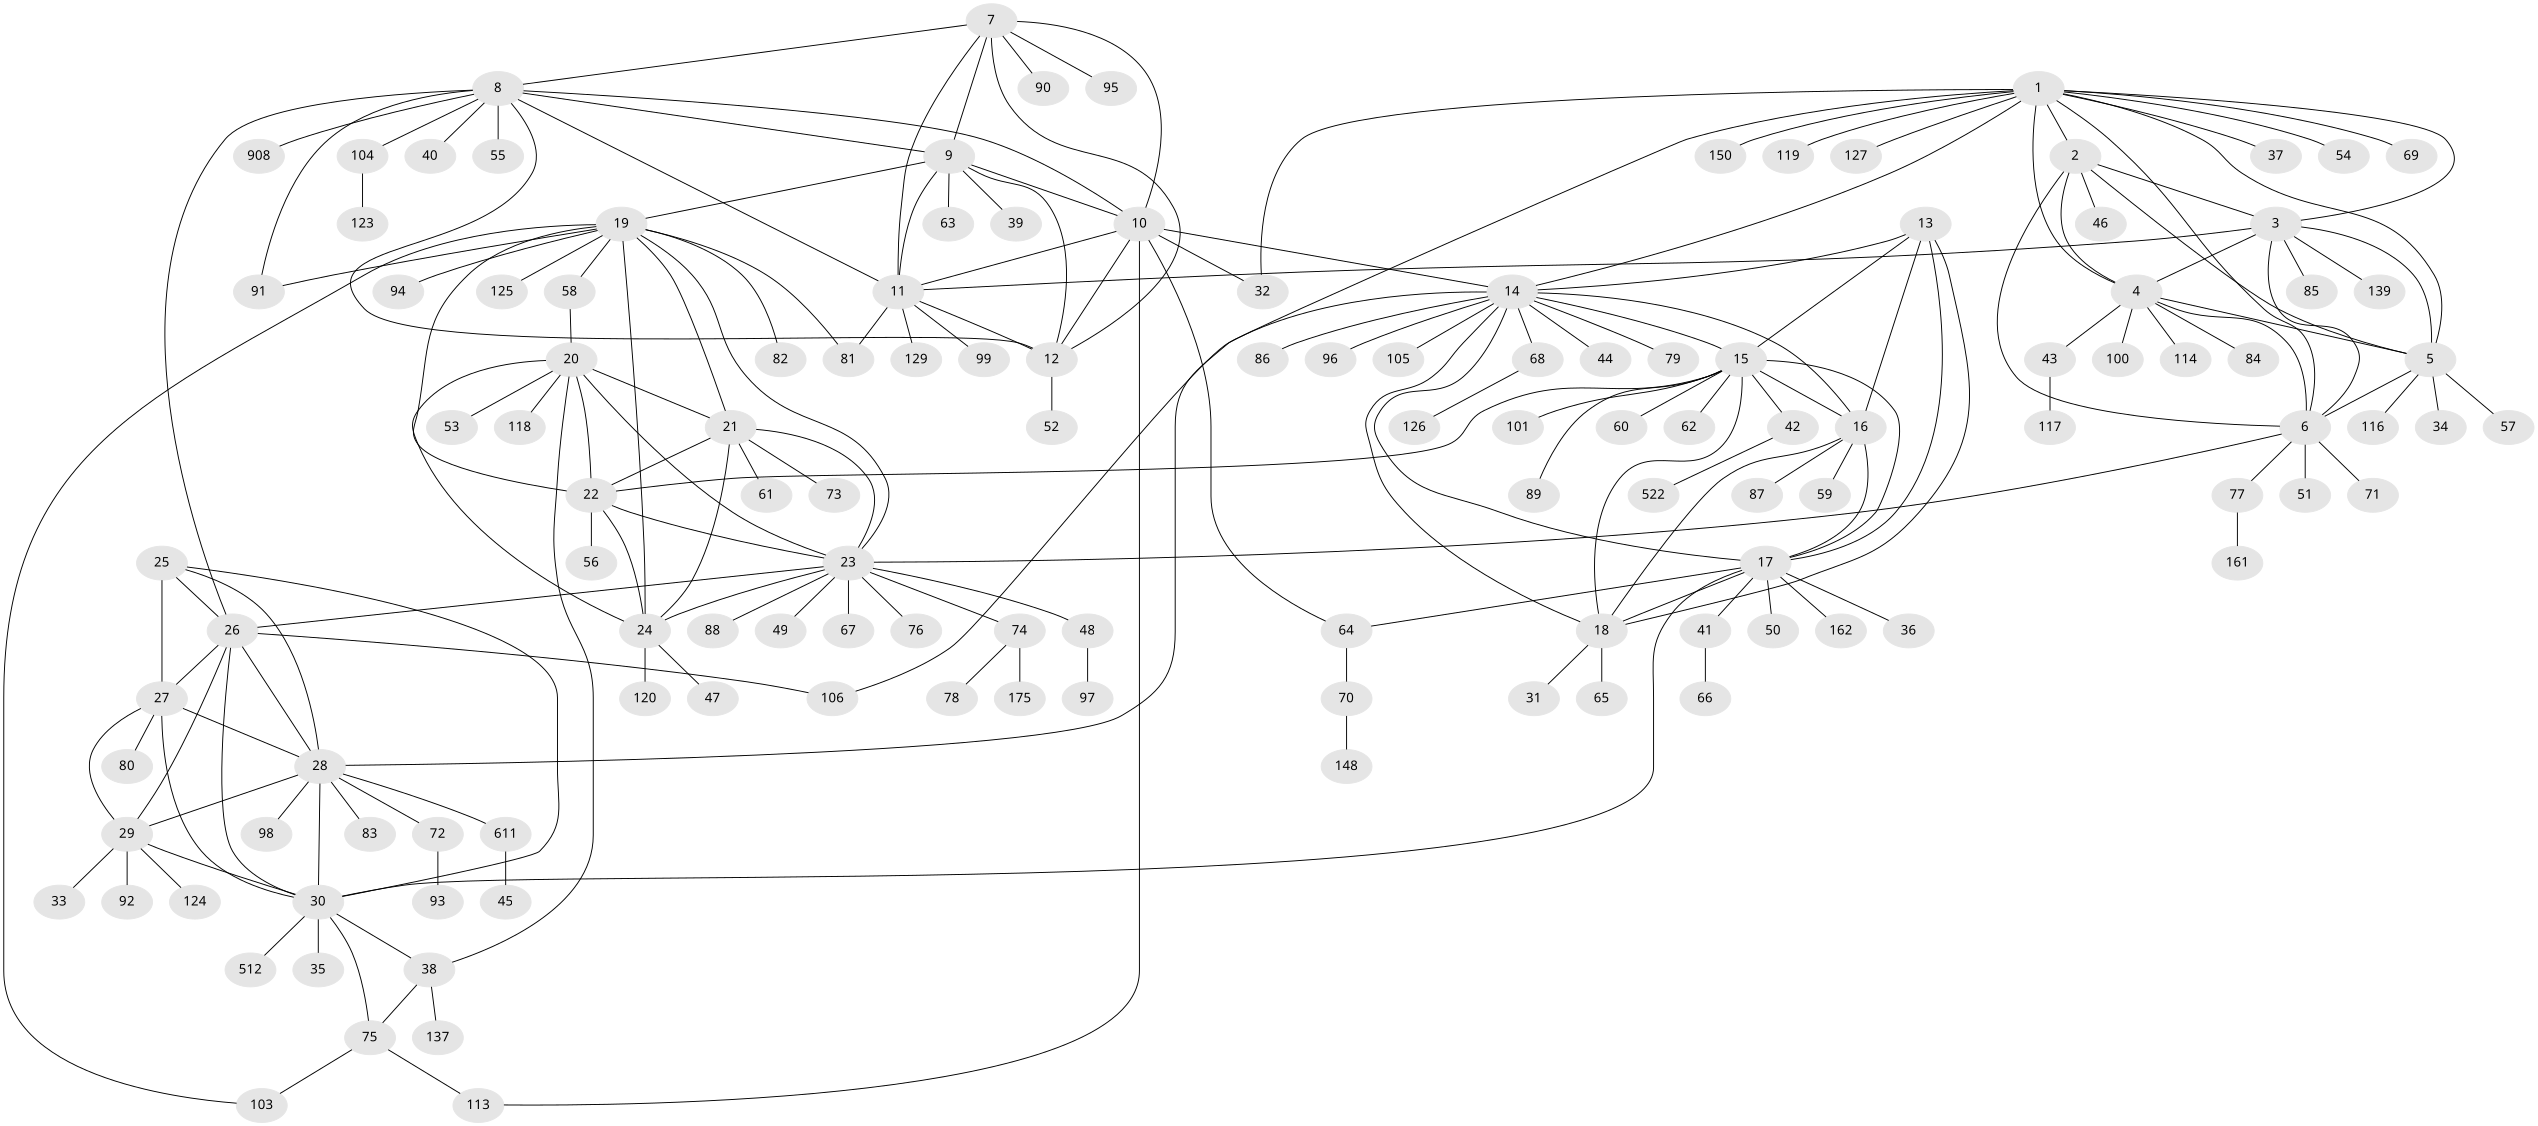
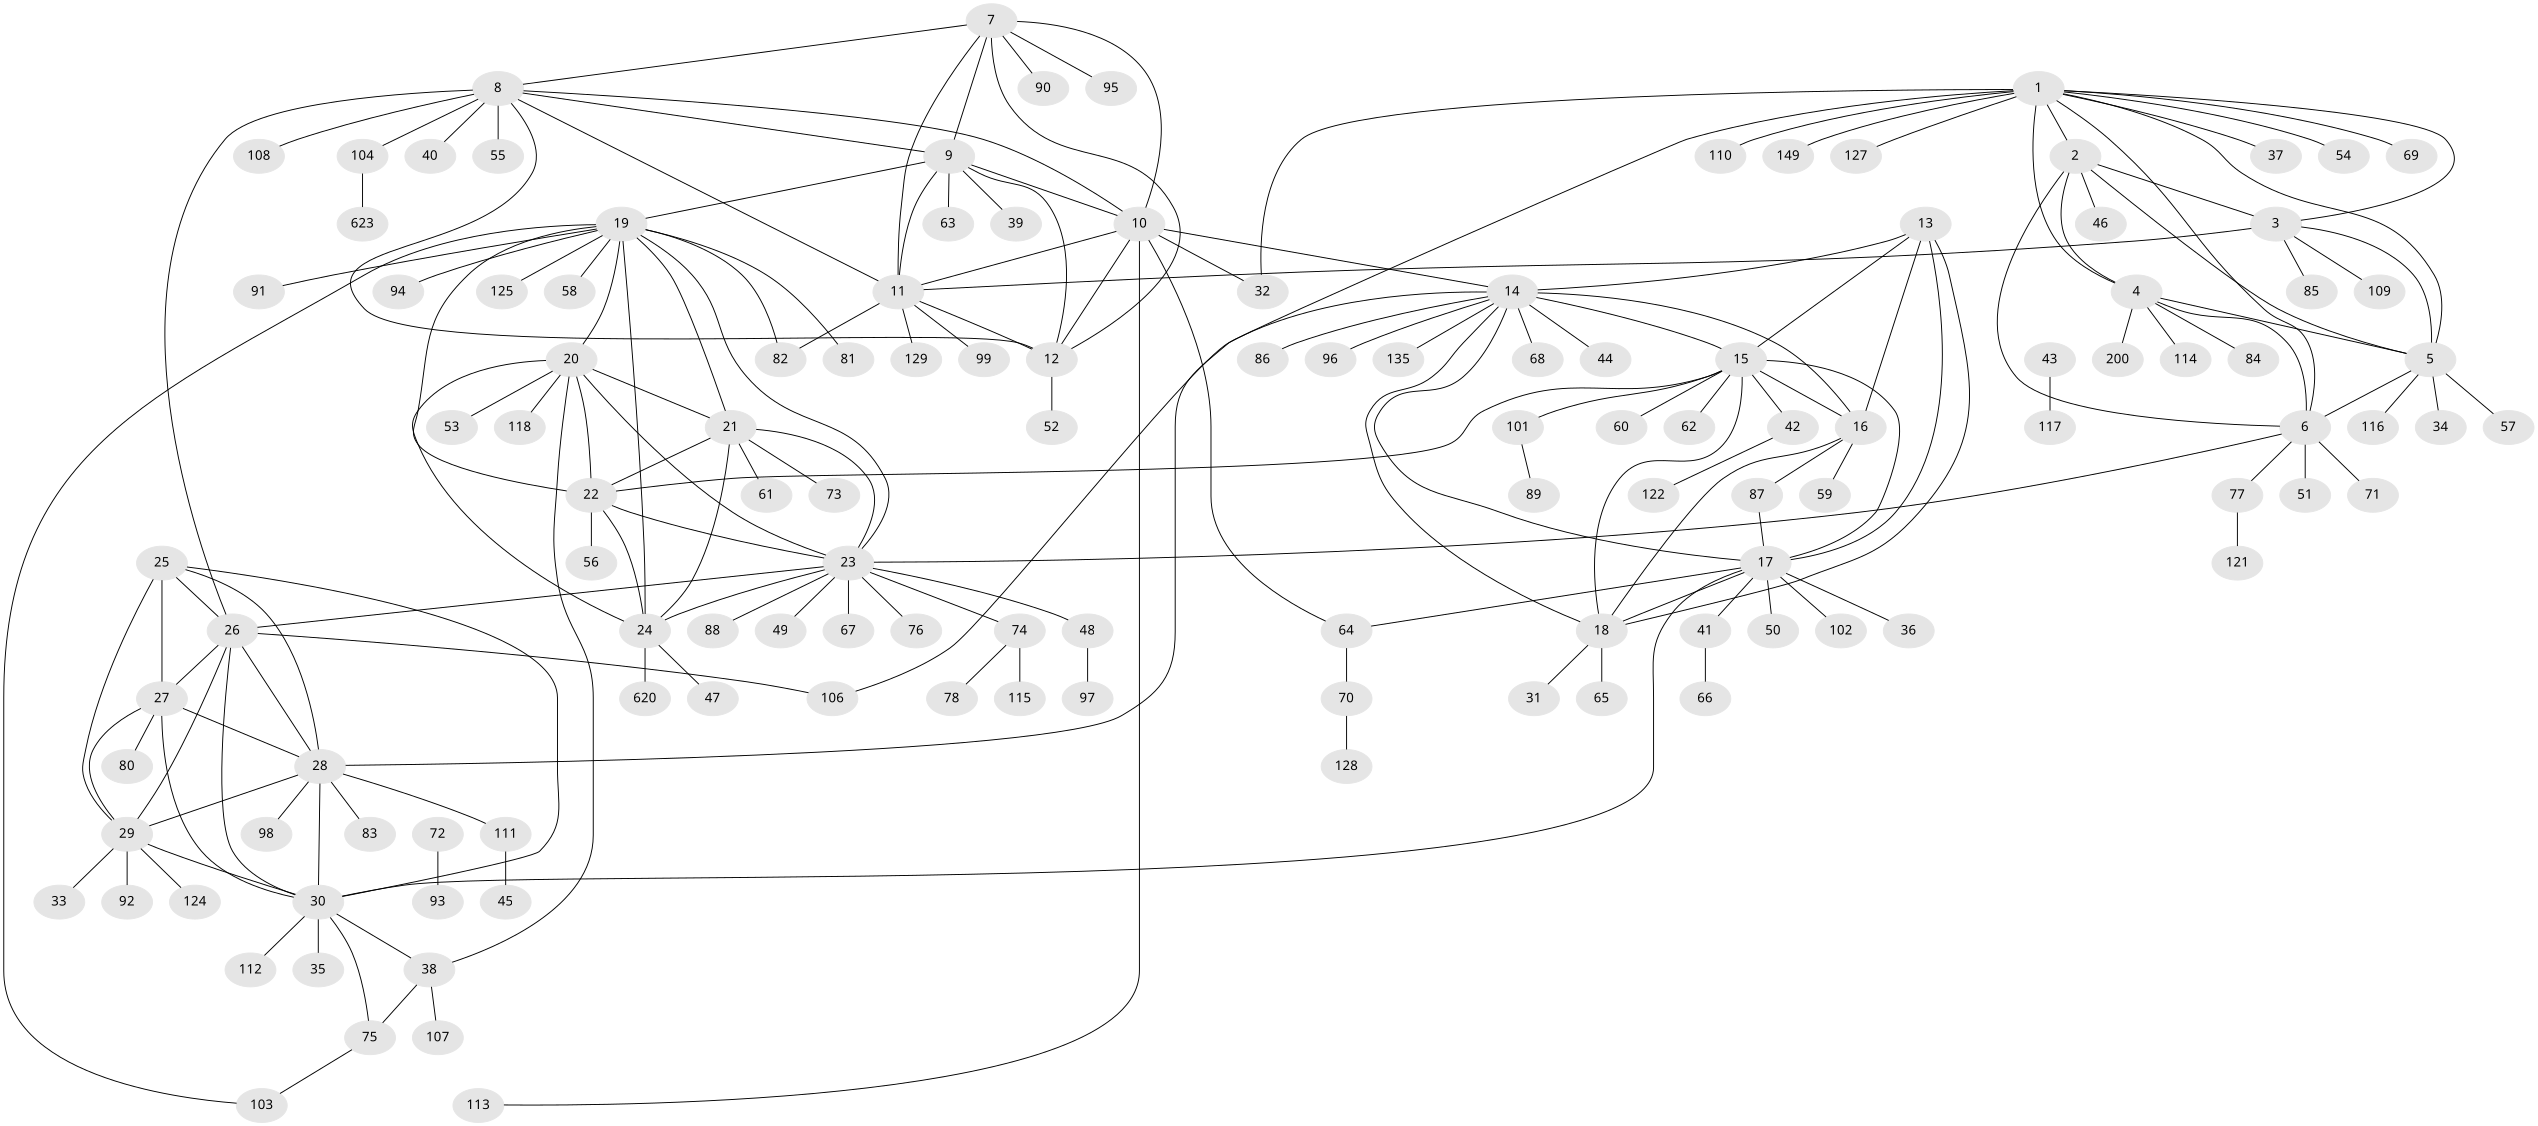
edge "8" -- "91": removed
node "908": label "908" -> "108"
node "150": label "150" -> "110"
node "119": label "119" -> "149"
edge "1" -- "14": removed
node "123": label "123" -> "623"
edge "3" -- "4": removed
node "139": label "139" -> "109"
edge "58" -- "20": now "19" -- "20"
edge "11" -- "81": now "11" -- "82"
edge "4" -- "43": removed
edge "3" -- "6": removed
node "105": label "105" -> "135"
node "79": removed
node "100": label "100" -> "200"
edge "15" -- "89": now "101" -- "89"
node "126": removed
node "522": label "522" -> "122"
edge "16" -- "17": now "87" -- "17"
node "161": label "161" -> "121"
node "162": label "162" -> "102"
node "120": label "120" -> "620"
node "175": label "175" -> "115"
edge "25" -- "29": added
node "148": label "148" -> "128"
edge "28" -- "72": removed
node "611": label "611" -> "111"
node "512": label "512" -> "112"
node "137": label "137" -> "107"
edge "75" -- "113": removed
